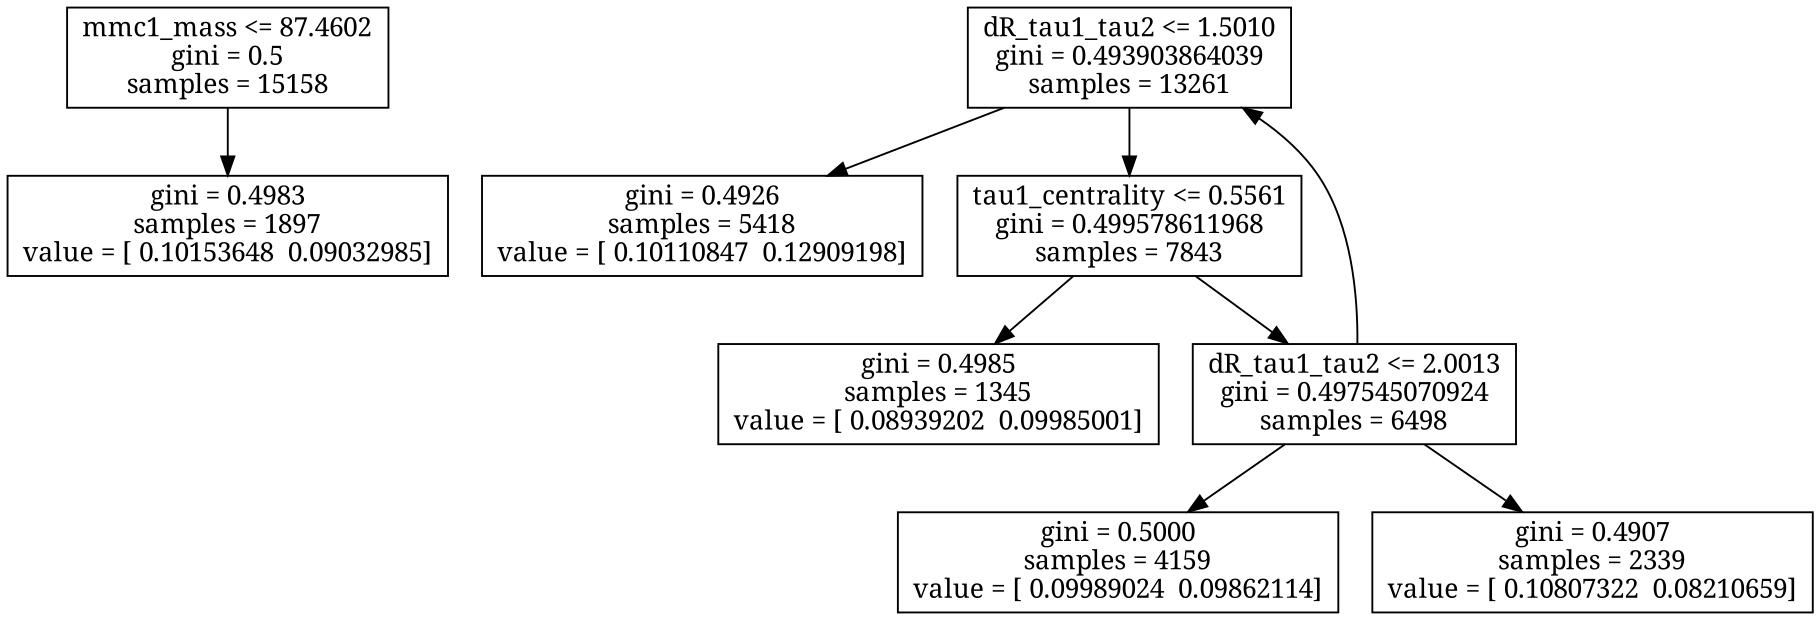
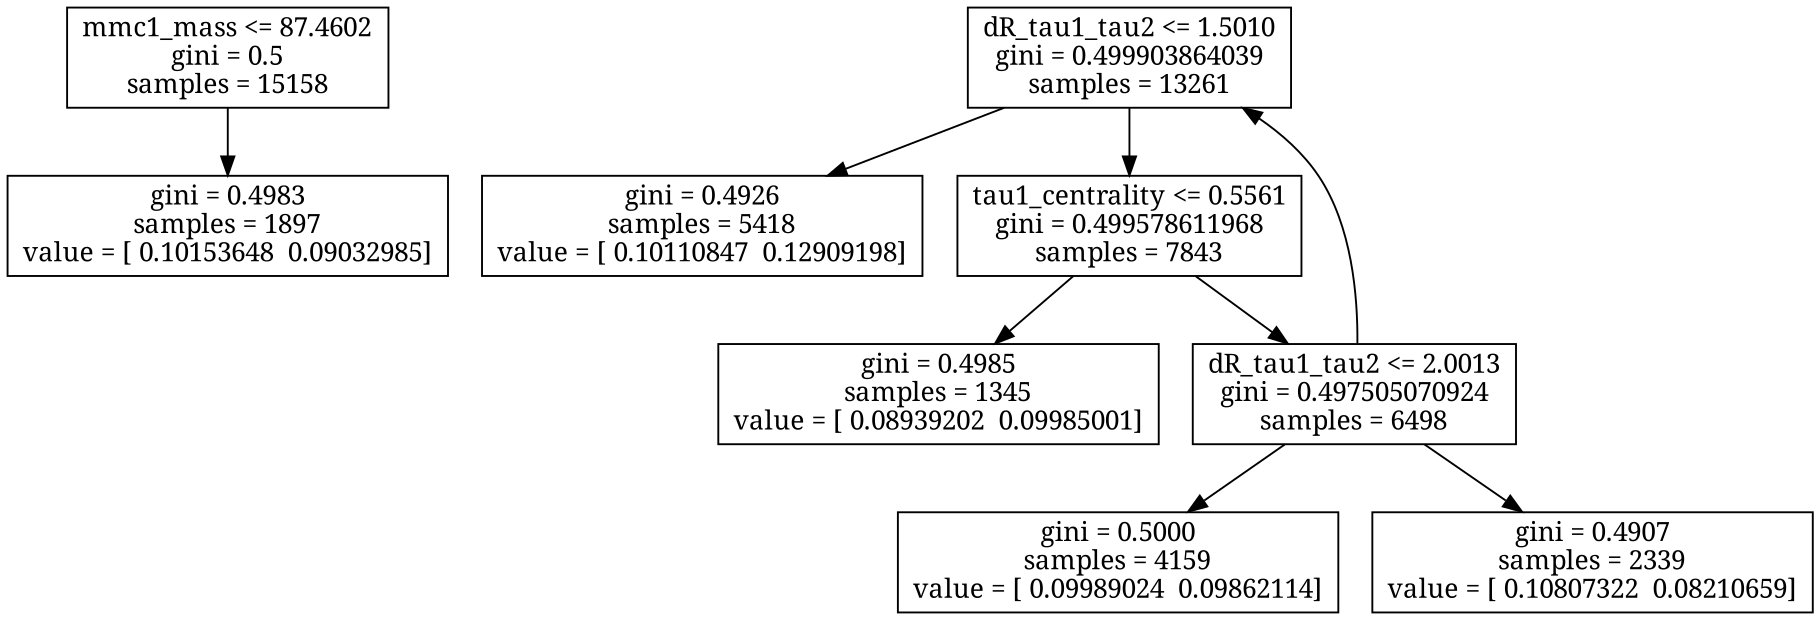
node "dR_tau1_tau2 <= 1.5010 gini = 0.493903864039 samples = 13261": label "dR_tau1_tau2 <= 1.5010 gini = 0.493903864039 samples = 13261" -> "dR_tau1_tau2 <= 1.5010 gini = 0.499903864039 samples = 13261"
node "dR_tau1_tau2 <= 2.0013 gini = 0.497545070924 samples = 6498": label "dR_tau1_tau2 <= 2.0013 gini = 0.497545070924 samples = 6498" -> "dR_tau1_tau2 <= 2.0013 gini = 0.497505070924 samples = 6498"
